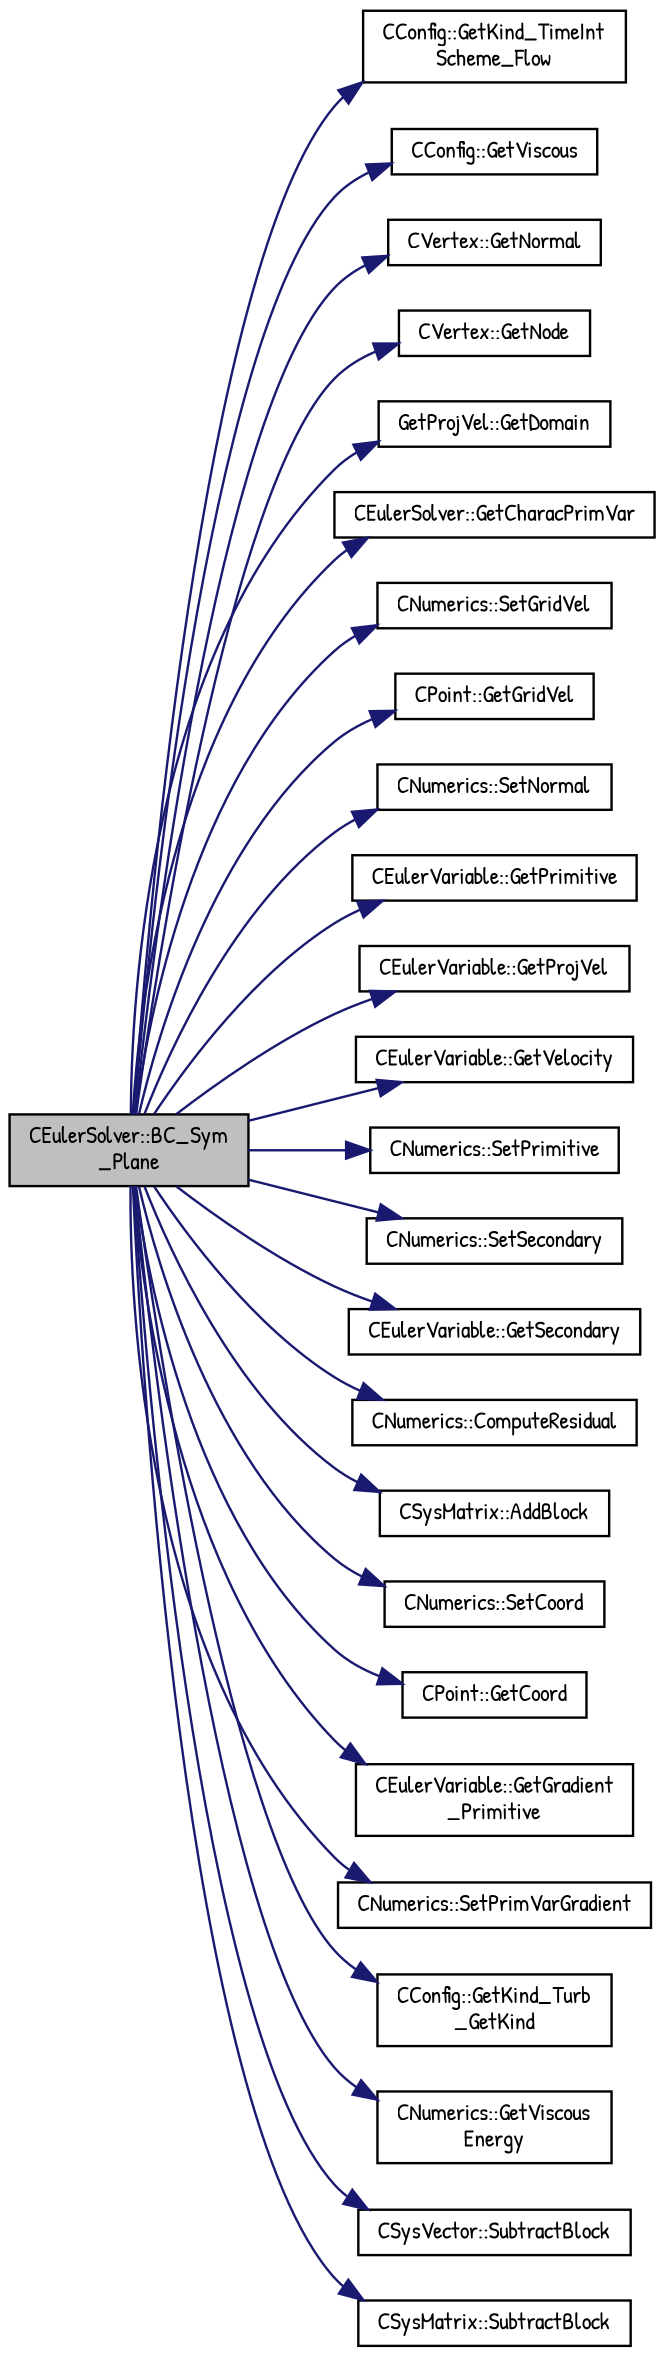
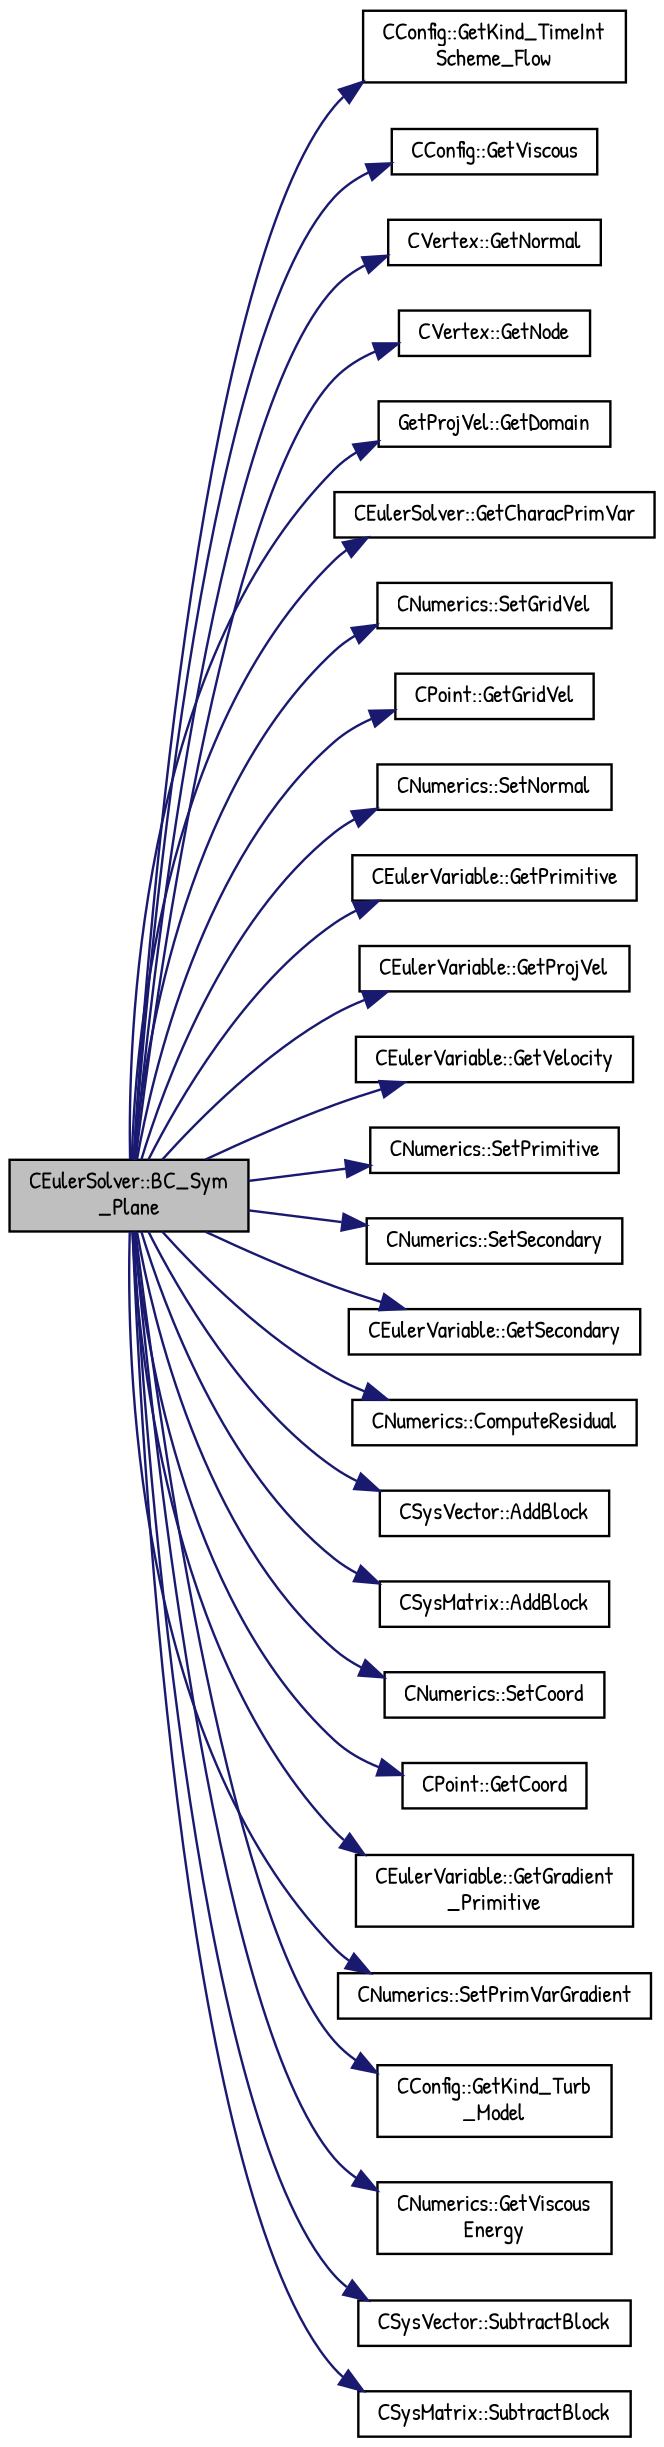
node "CSysVector::AddBlock": added
node "CConfig::GetKind_Turb _GetKind": label "CConfig::GetKind_Turb _GetKind" -> "CConfig::GetKind_Turb _Model"
